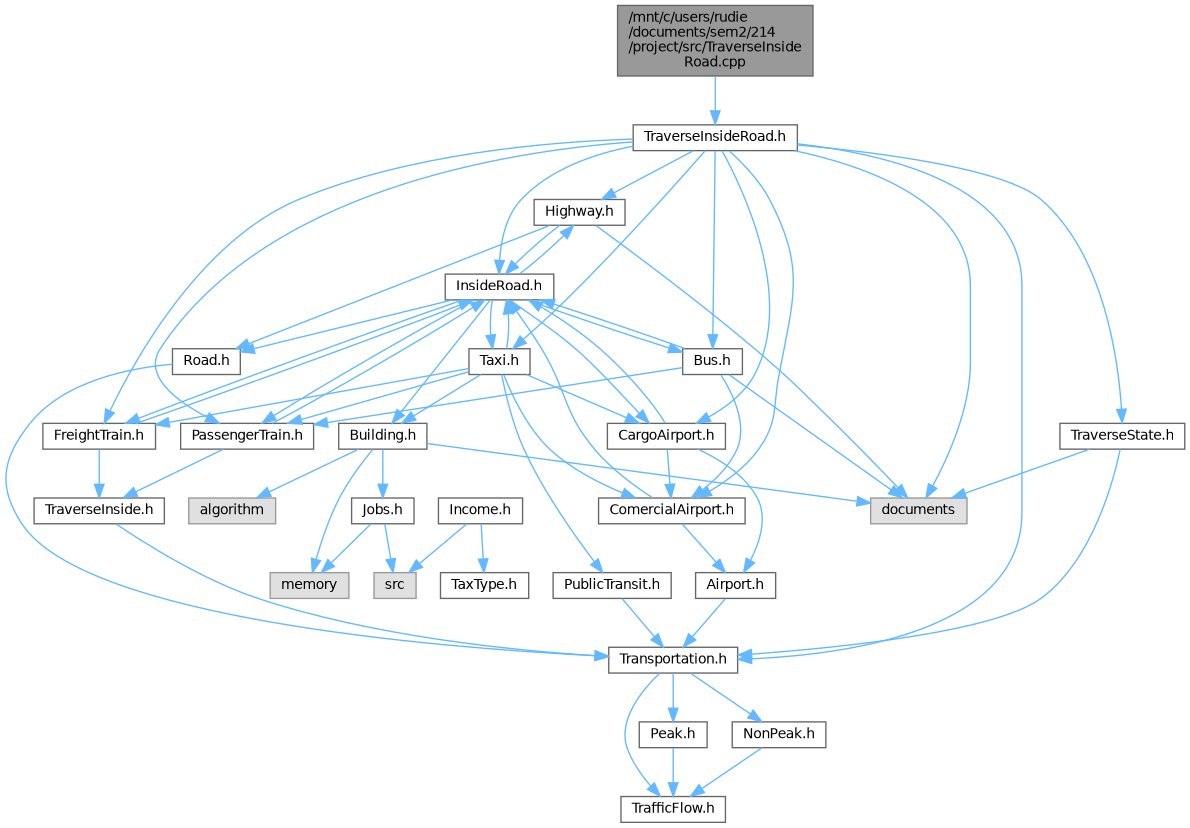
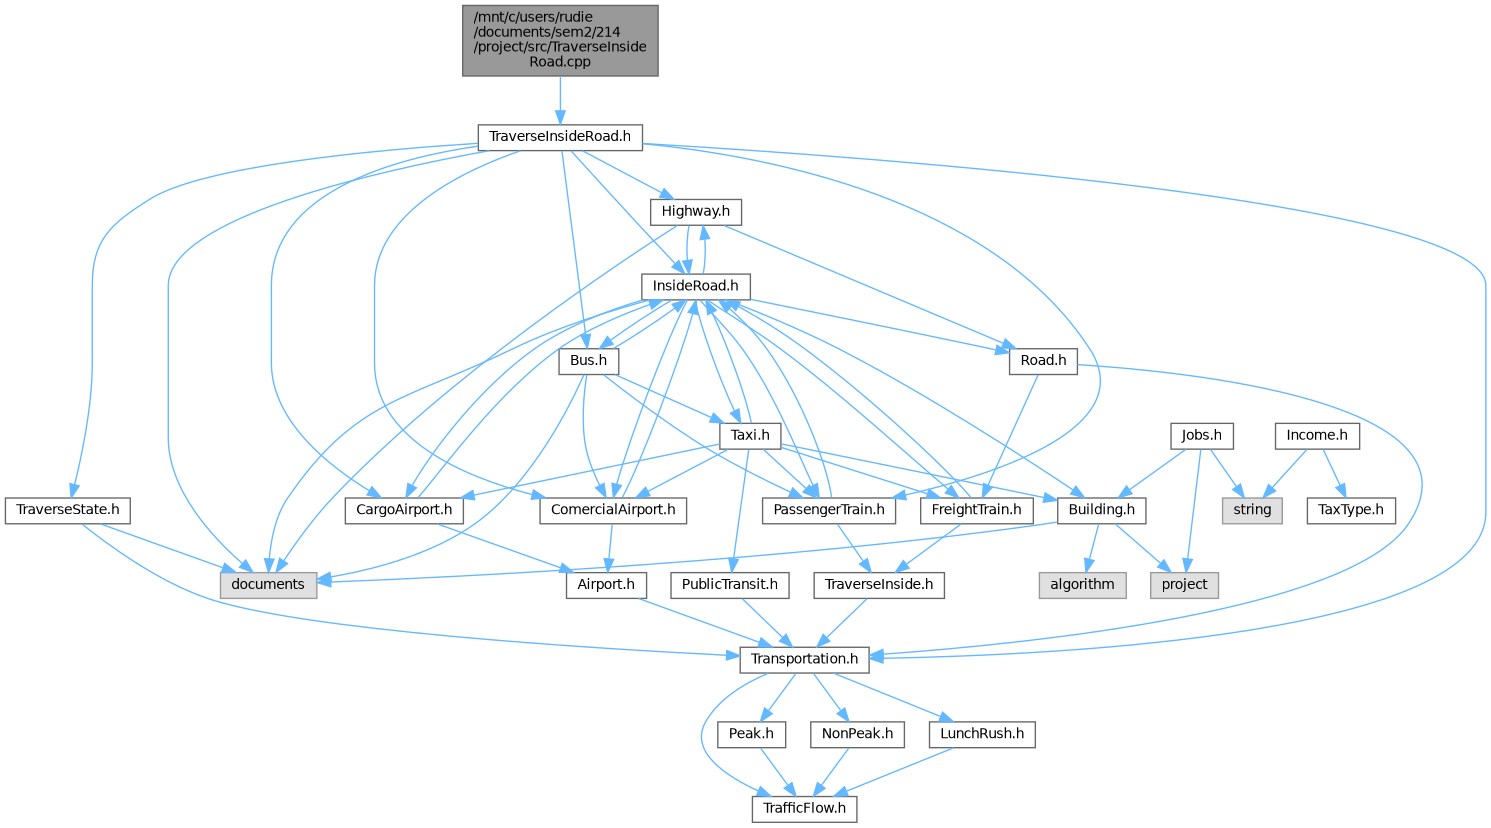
edge "TraverseInsideRoad.h" -> "FreightTrain.h": now "Road.h" -> "FreightTrain.h"
edge "TraverseInsideRoad.h" -> "Taxi.h": now "Bus.h" -> "Taxi.h"
edge "InsideRoad.h" -> "documents": added
edge "Building.h" -> "Jobs.h": reversed
edge "CargoAirport.h" -> "ComercialAirport.h": now "InsideRoad.h" -> "ComercialAirport.h"
node "memory": label "memory" -> "project"
node "src": label "src" -> "string"
node "LunchRush.h": added
